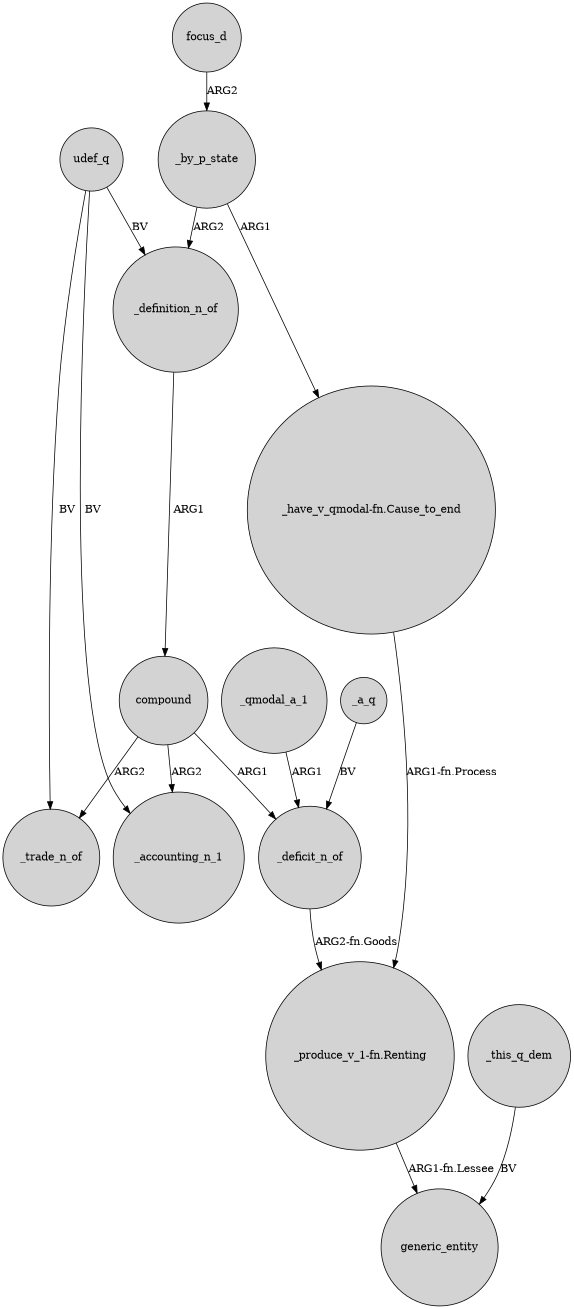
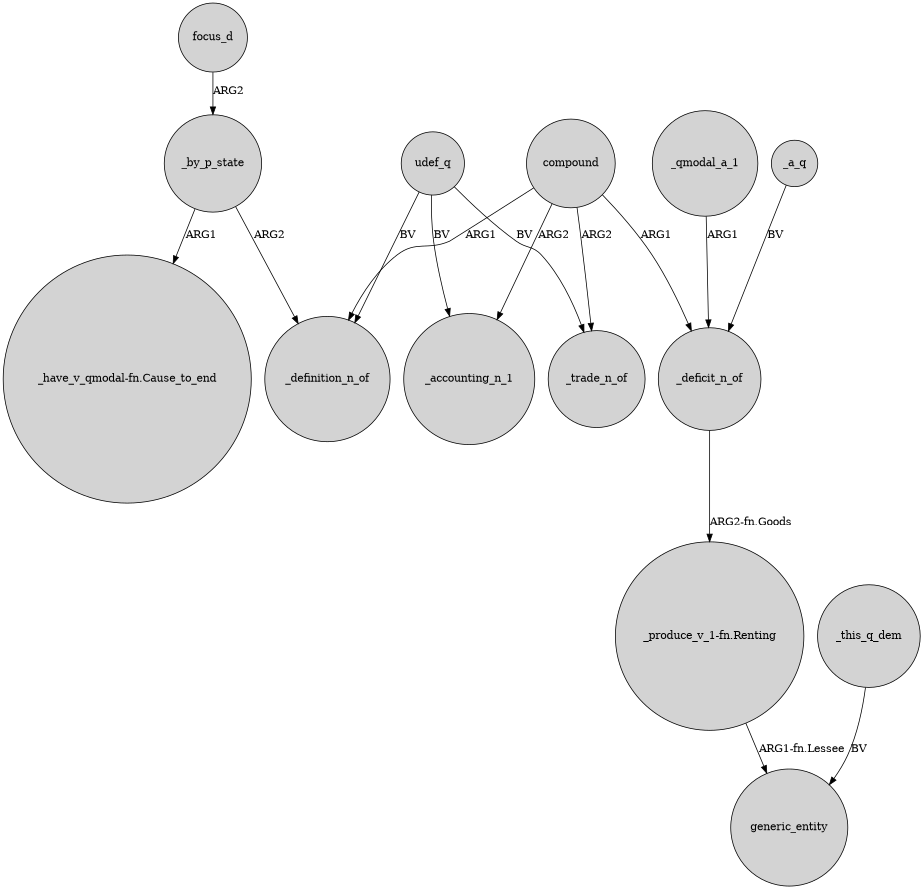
edge "_definition_n_of" -> "compound": reversed
edge "_have_v_qmodal-fn.Cause_to_end" -> "_produce_v_1-fn.Renting": removed, label "ARG1-fn.Process"
